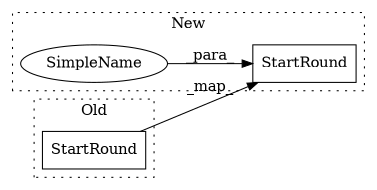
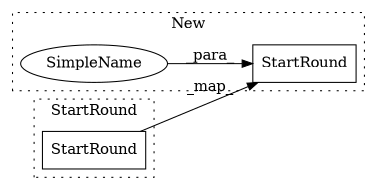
cluster "Old": label "Old" -> "StartRound"
